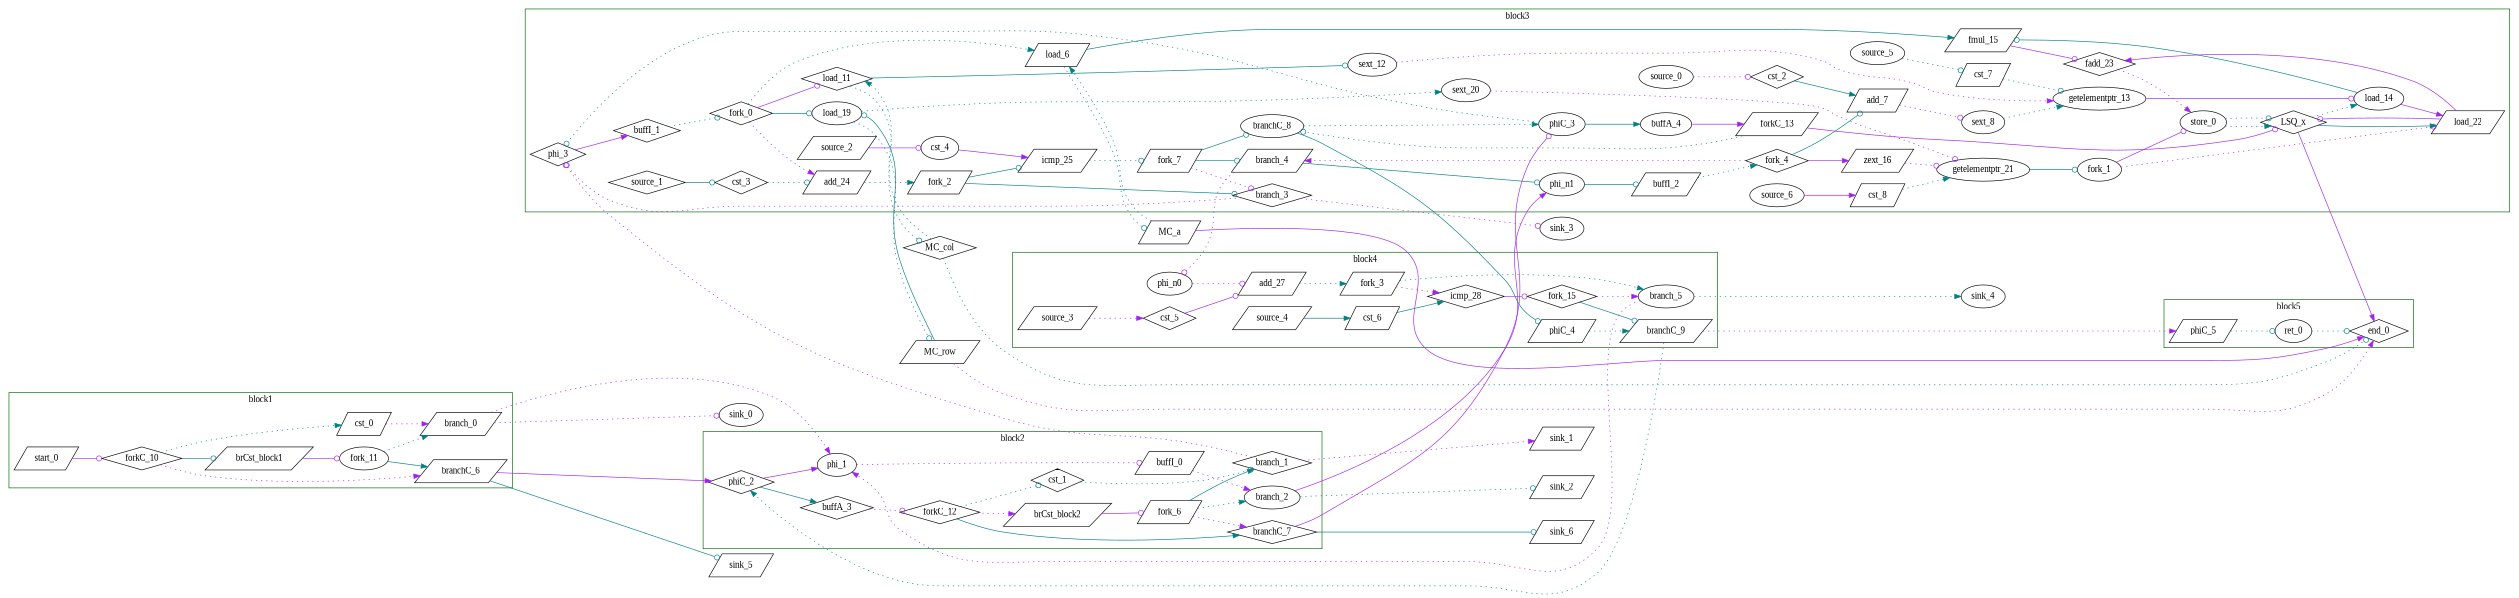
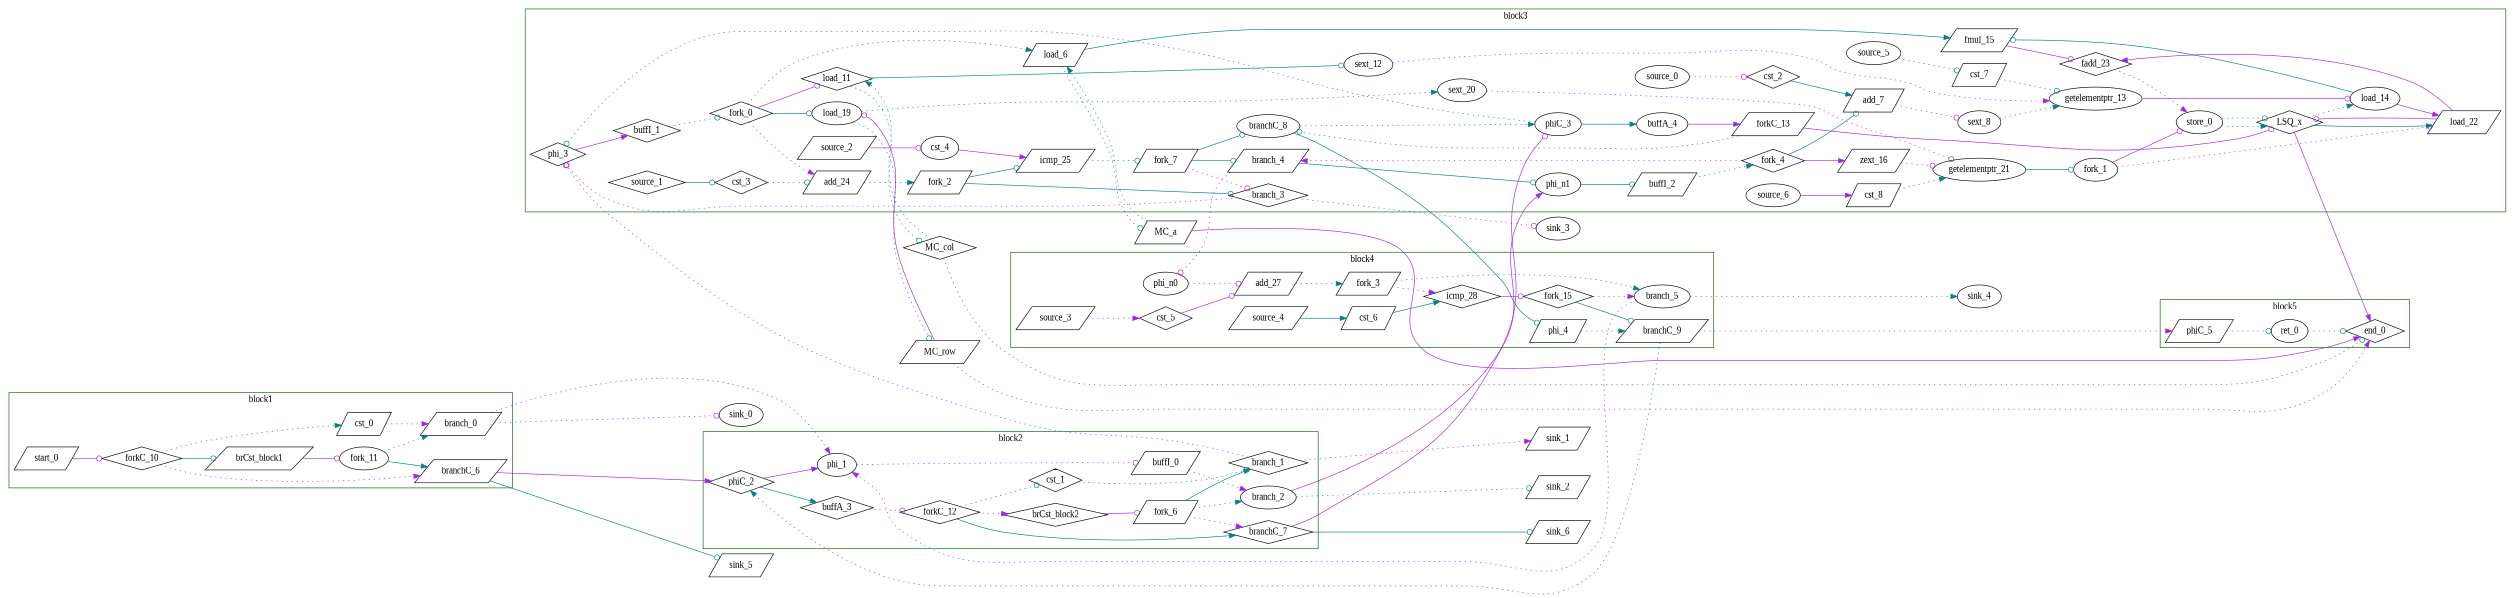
edge "MC_row" -> "load_19": color teal -> purple
node "phiC_4": label "phiC_4" -> "phi_4"
node "brCst_block2": shape parallelogram -> diamond
